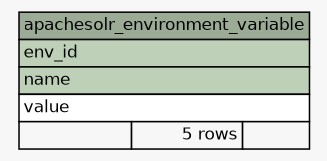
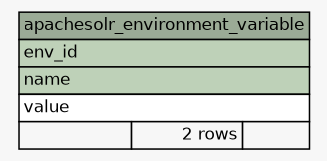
node "apachesolr_environment_variable": text "5 rows" -> "2 rows"
